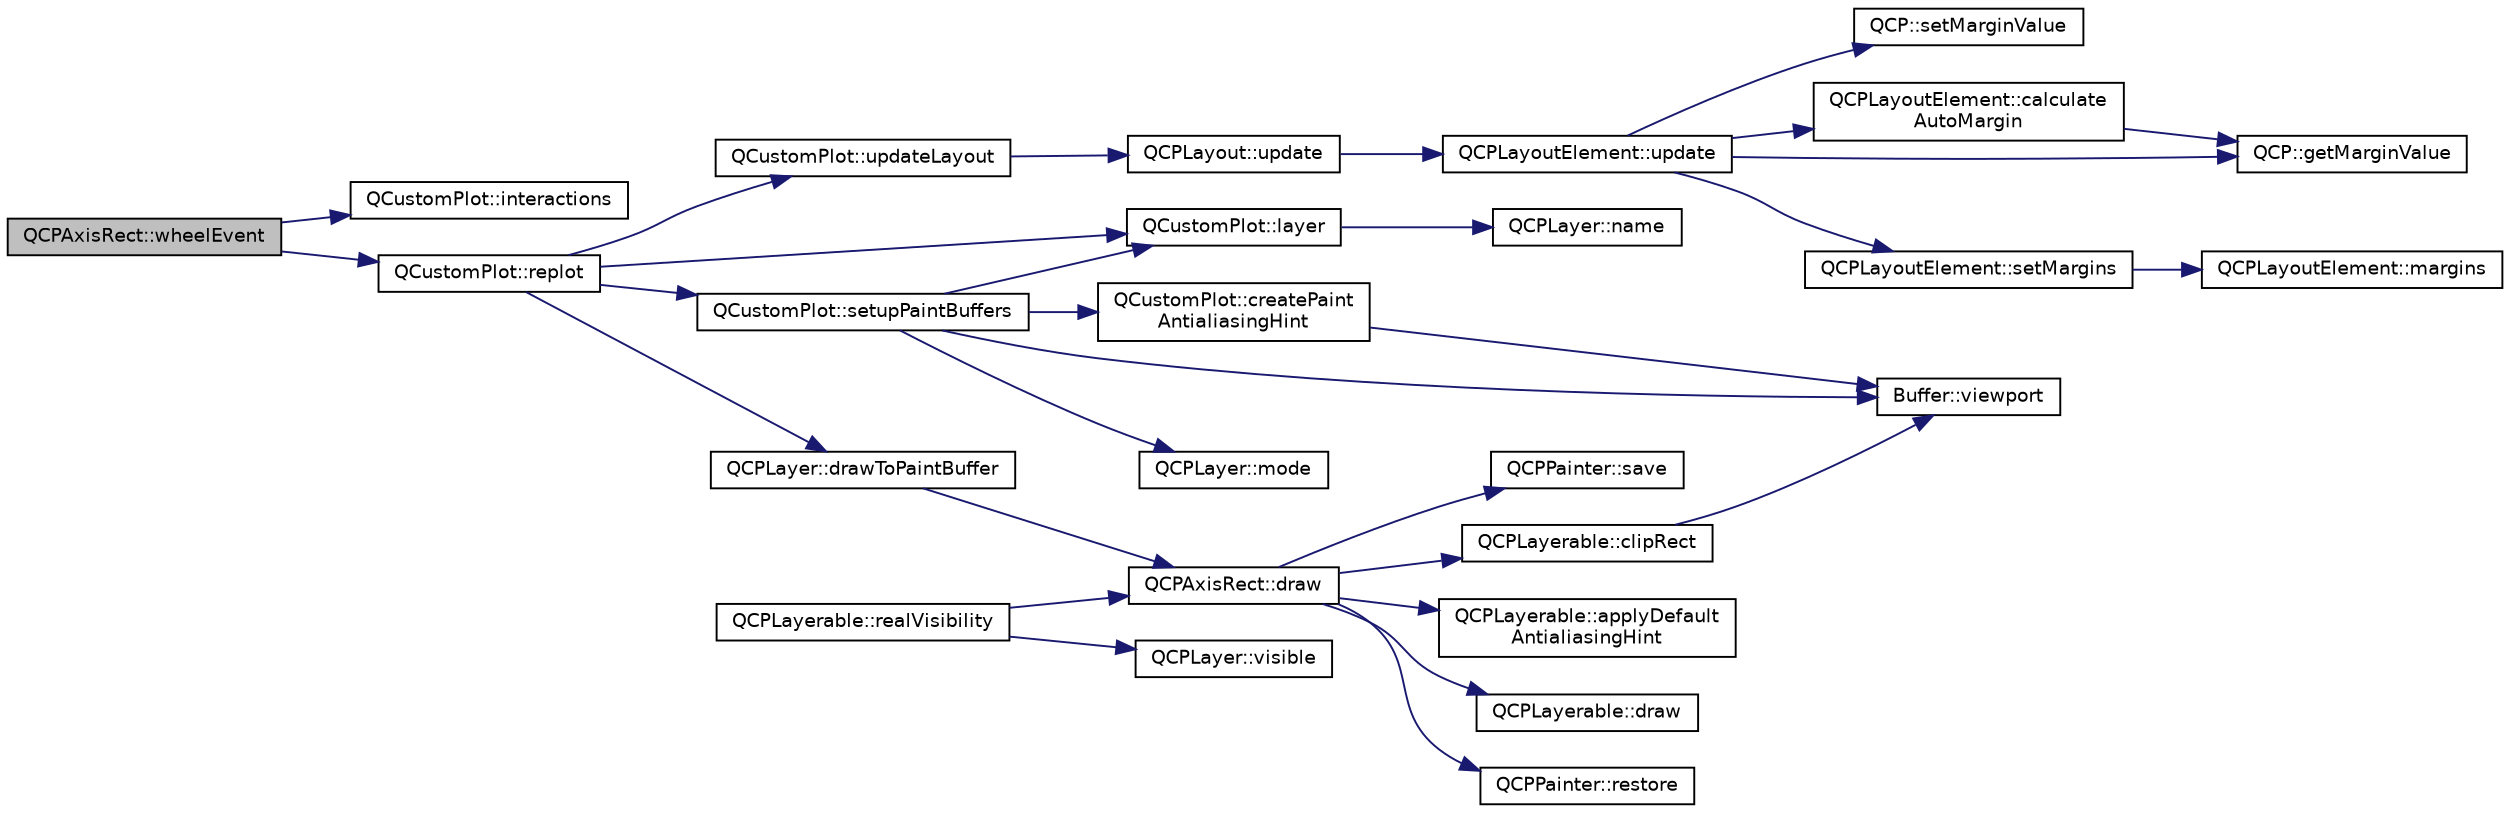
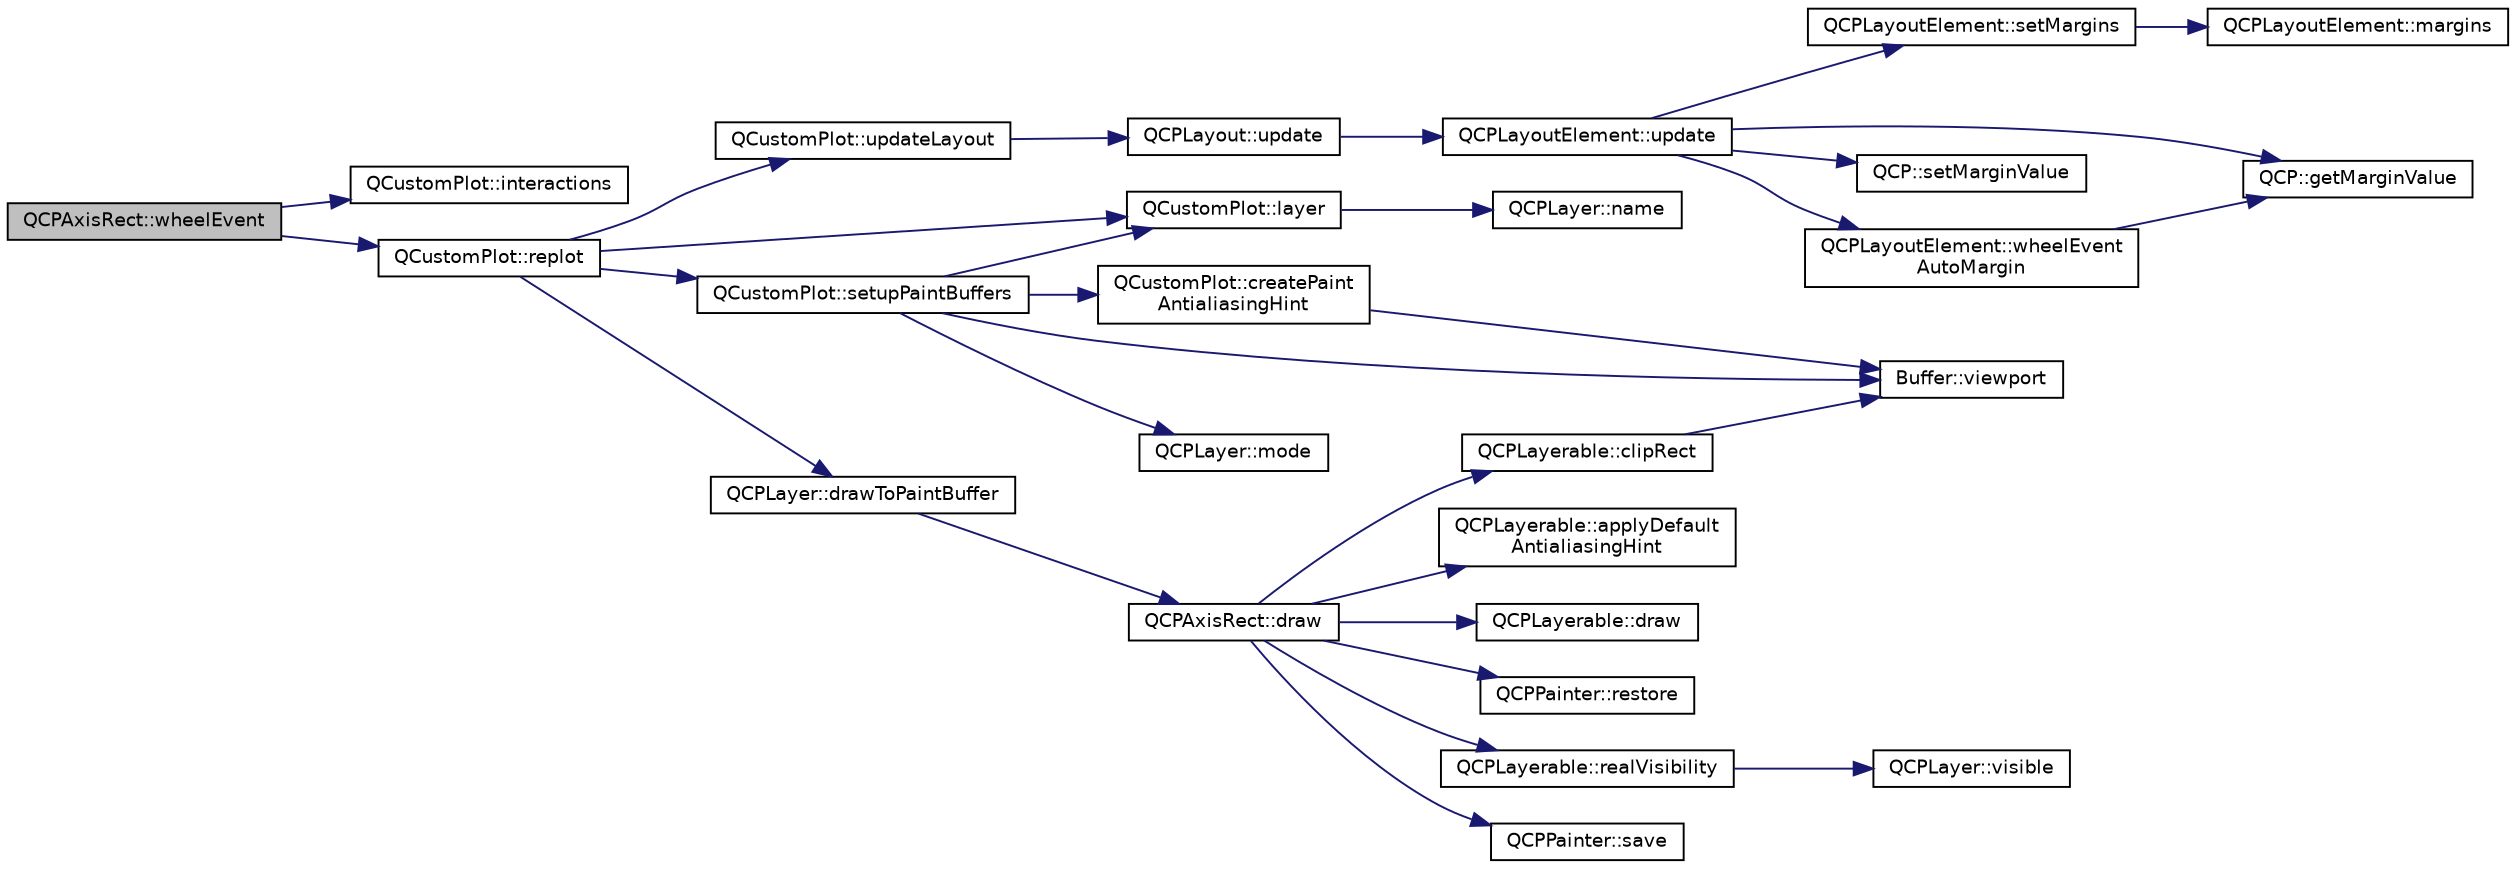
node "QCPLayoutElement::calculate AutoMargin": label "QCPLayoutElement::calculate AutoMargin" -> "QCPLayoutElement::wheelEvent AutoMargin"
edge "QCPLayerable::realVisibility" -> "QCPAxisRect::draw": reversed
